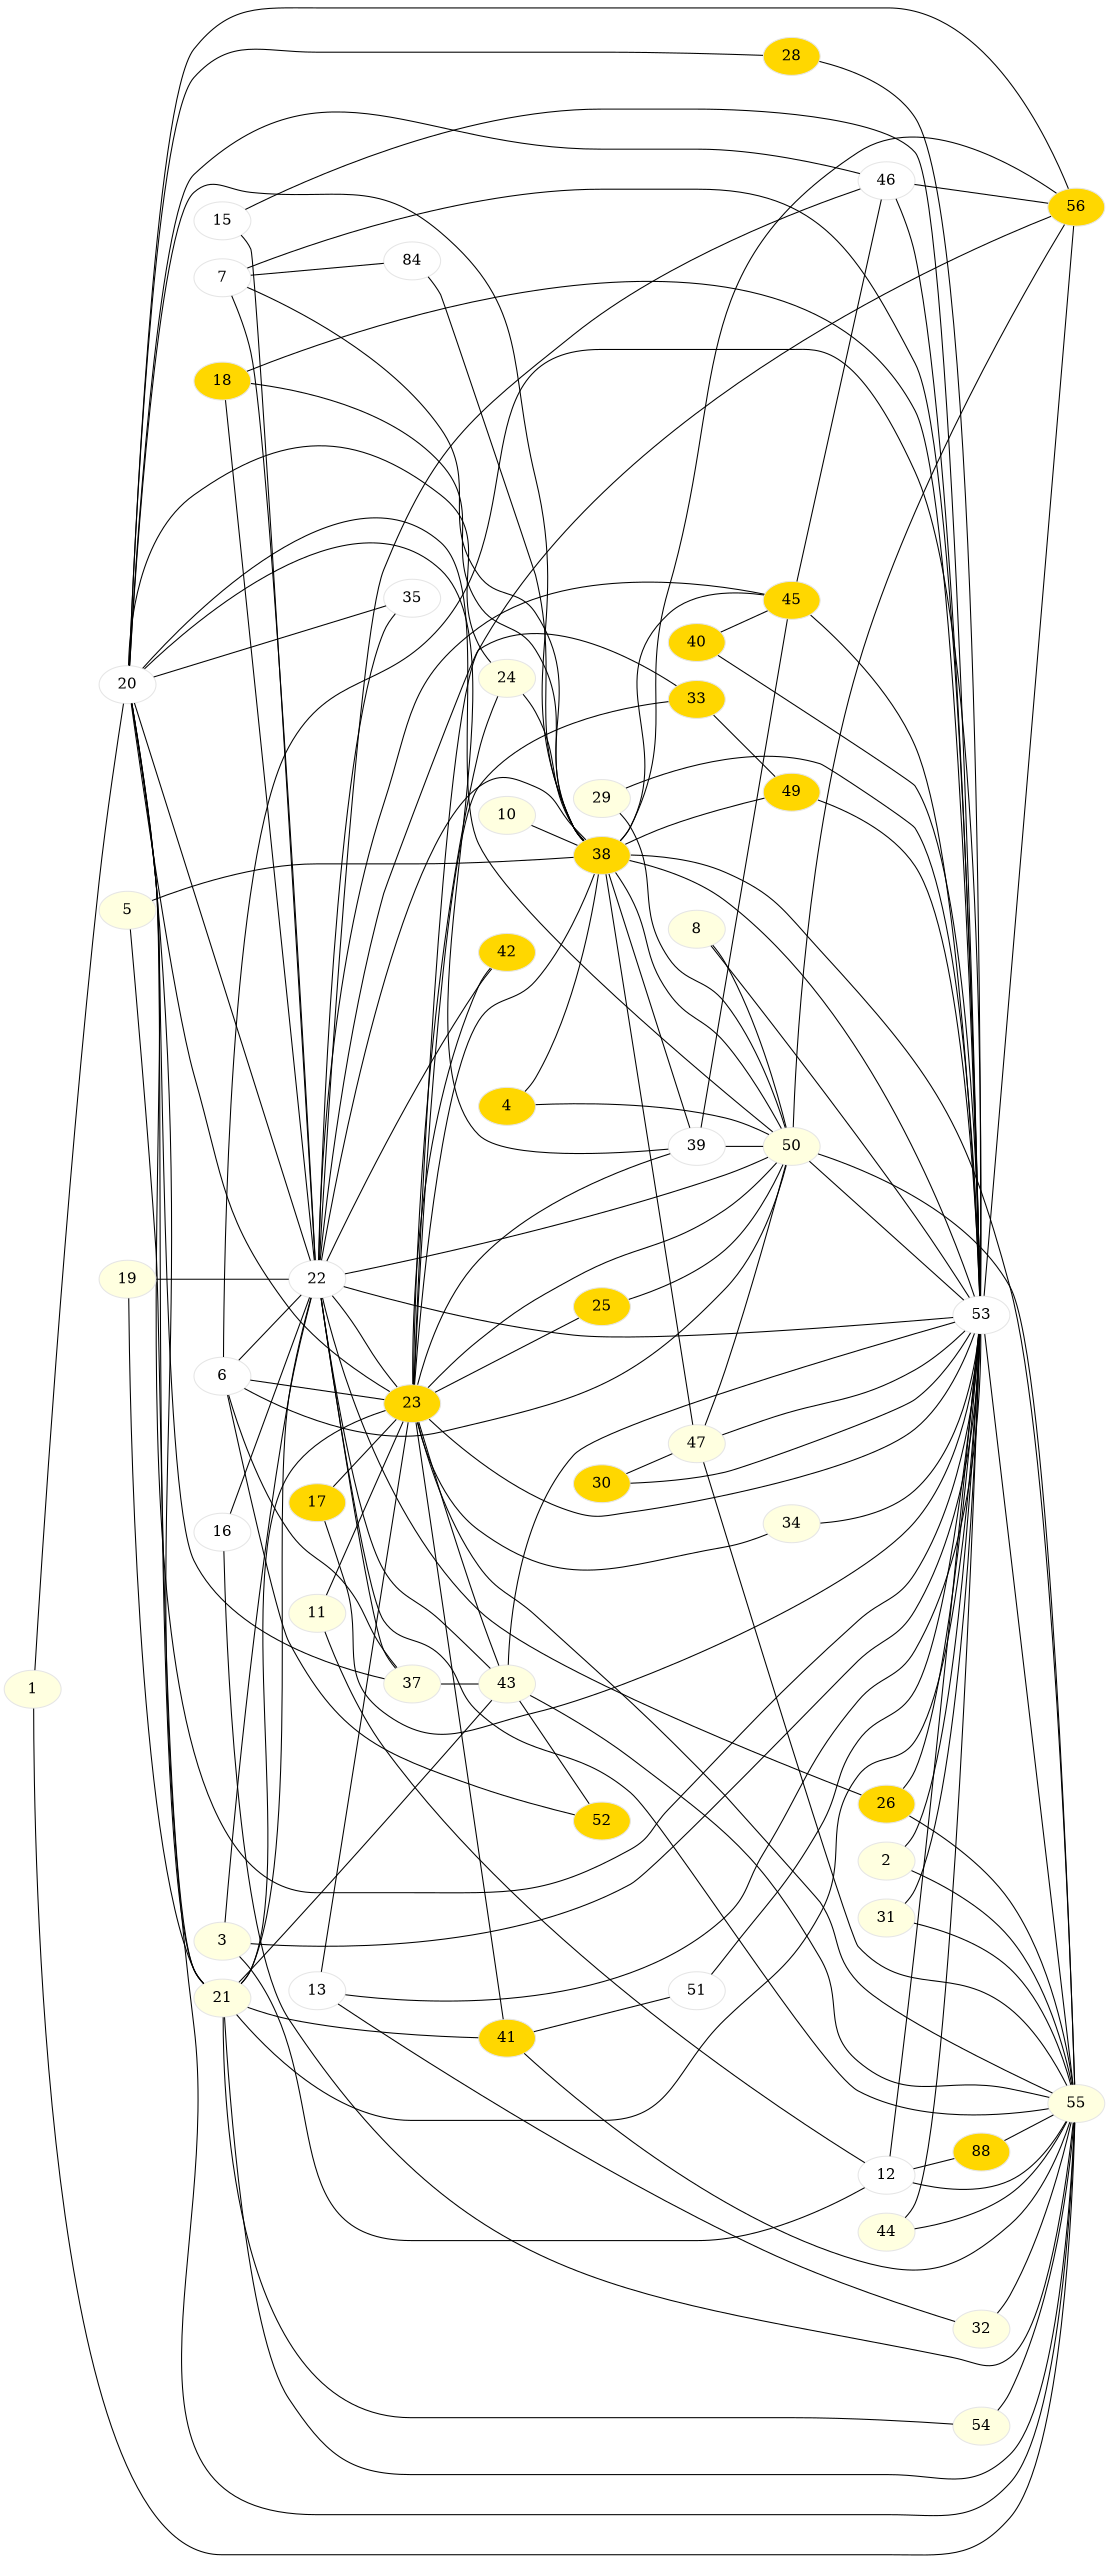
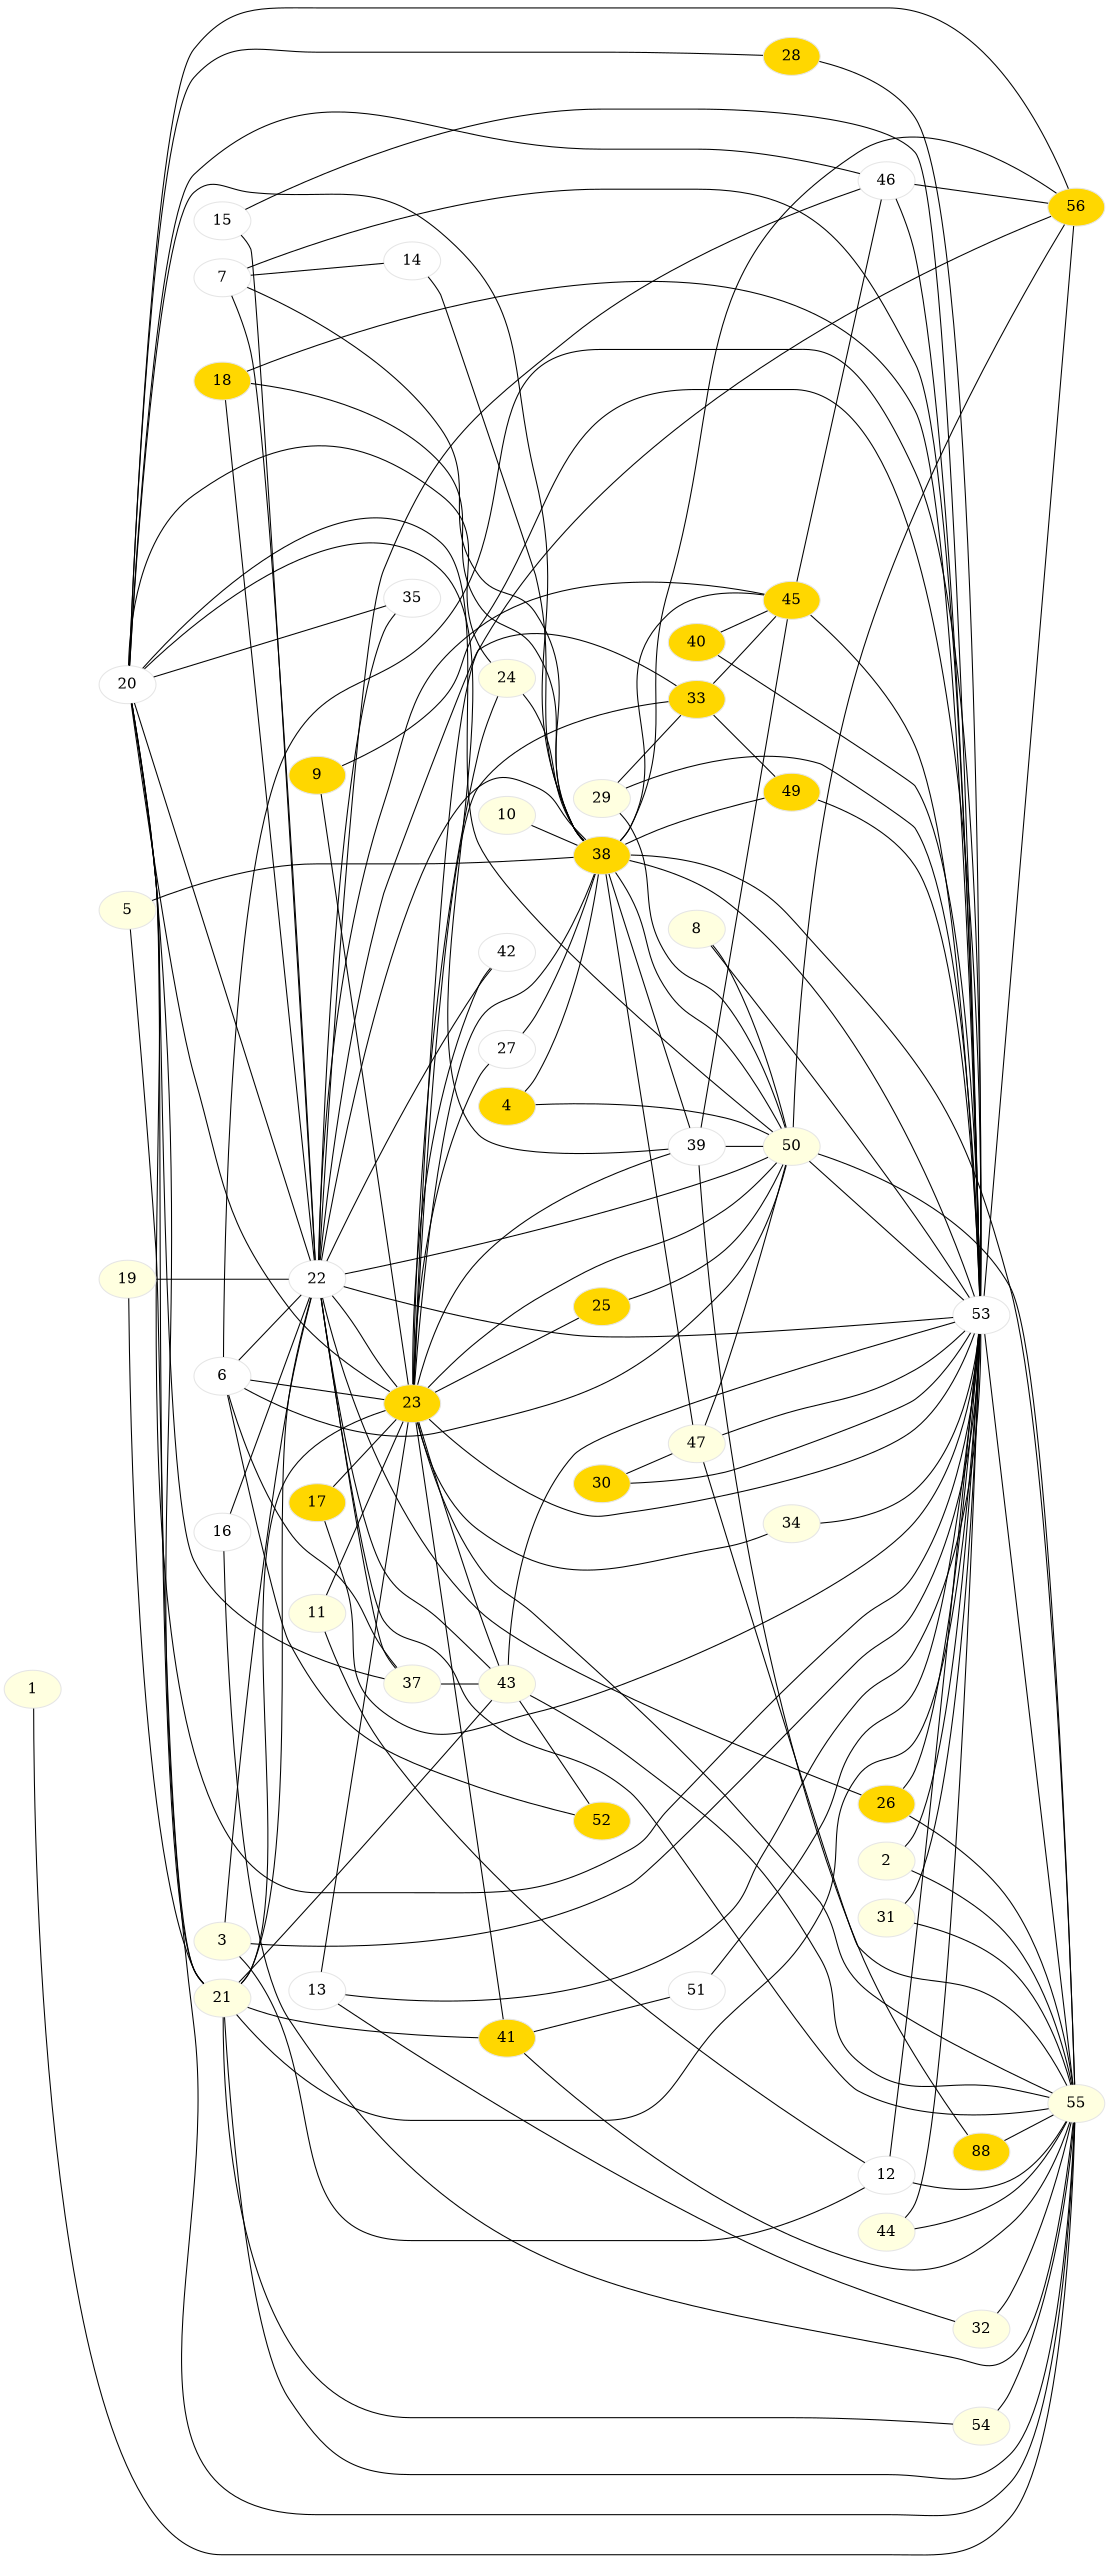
node "84": label "84" -> "14"
edge "45" -- "33": added
edge "33" -- "29": added
node "9": added
node "42": fillcolor gold -> white
node "27": added
edge "20" -- "1": removed
edge "88" -- "12": now "88" -- "39"
